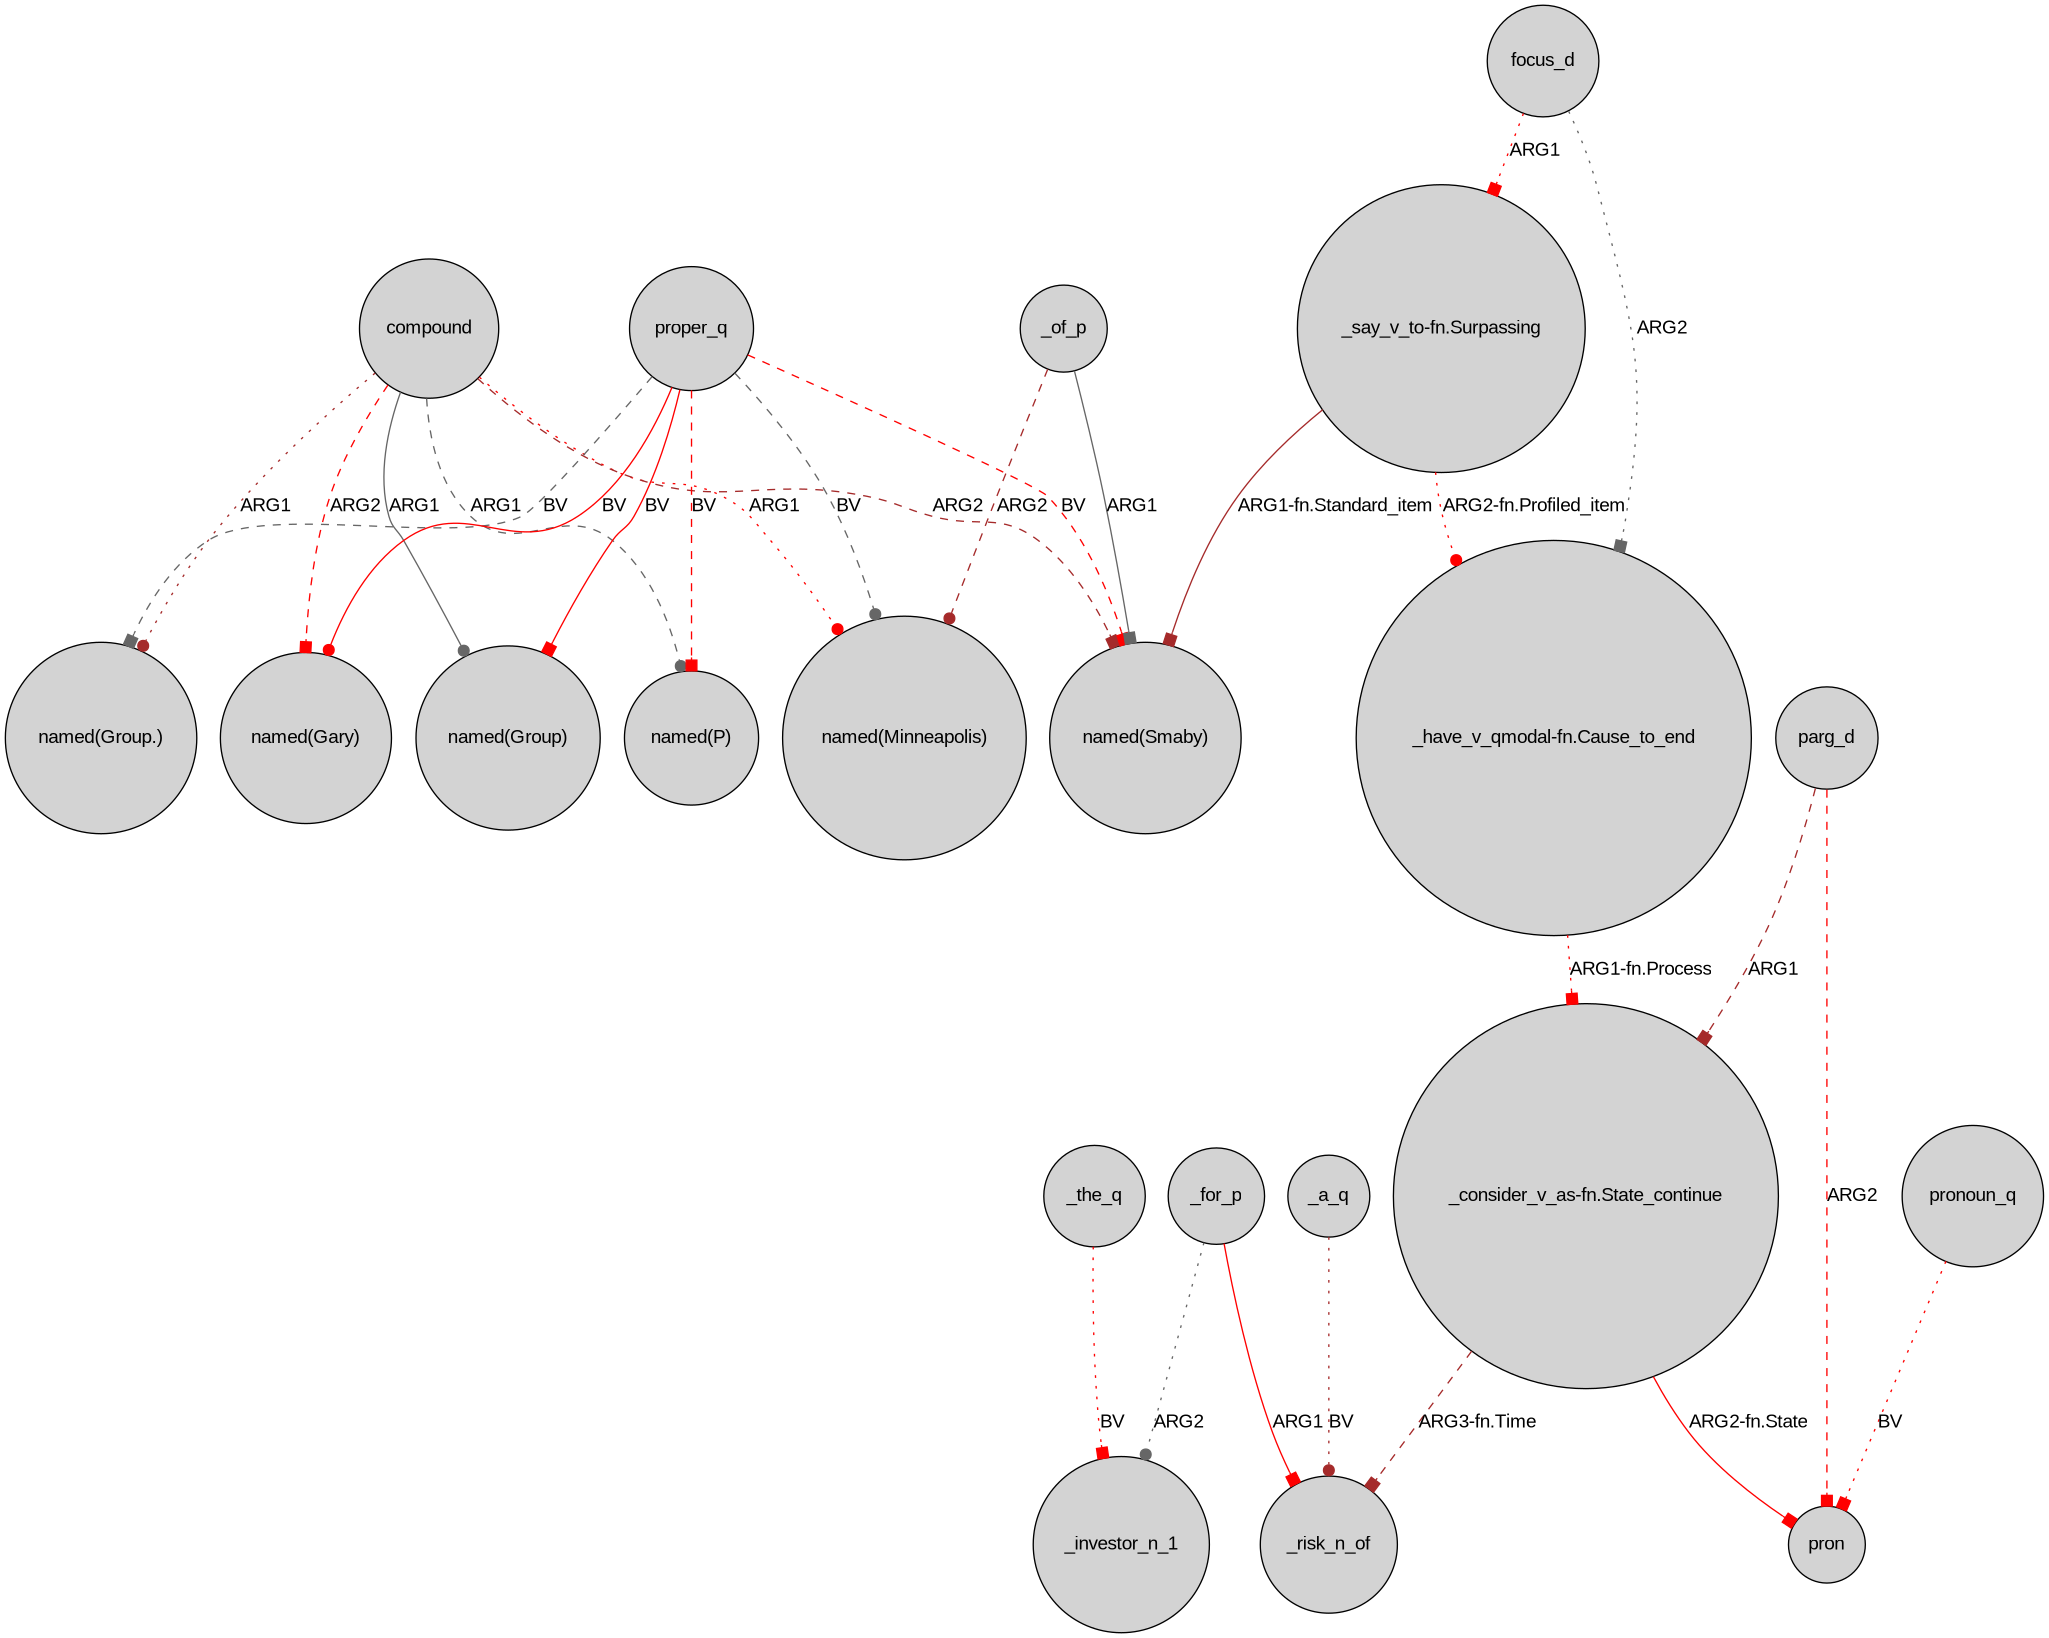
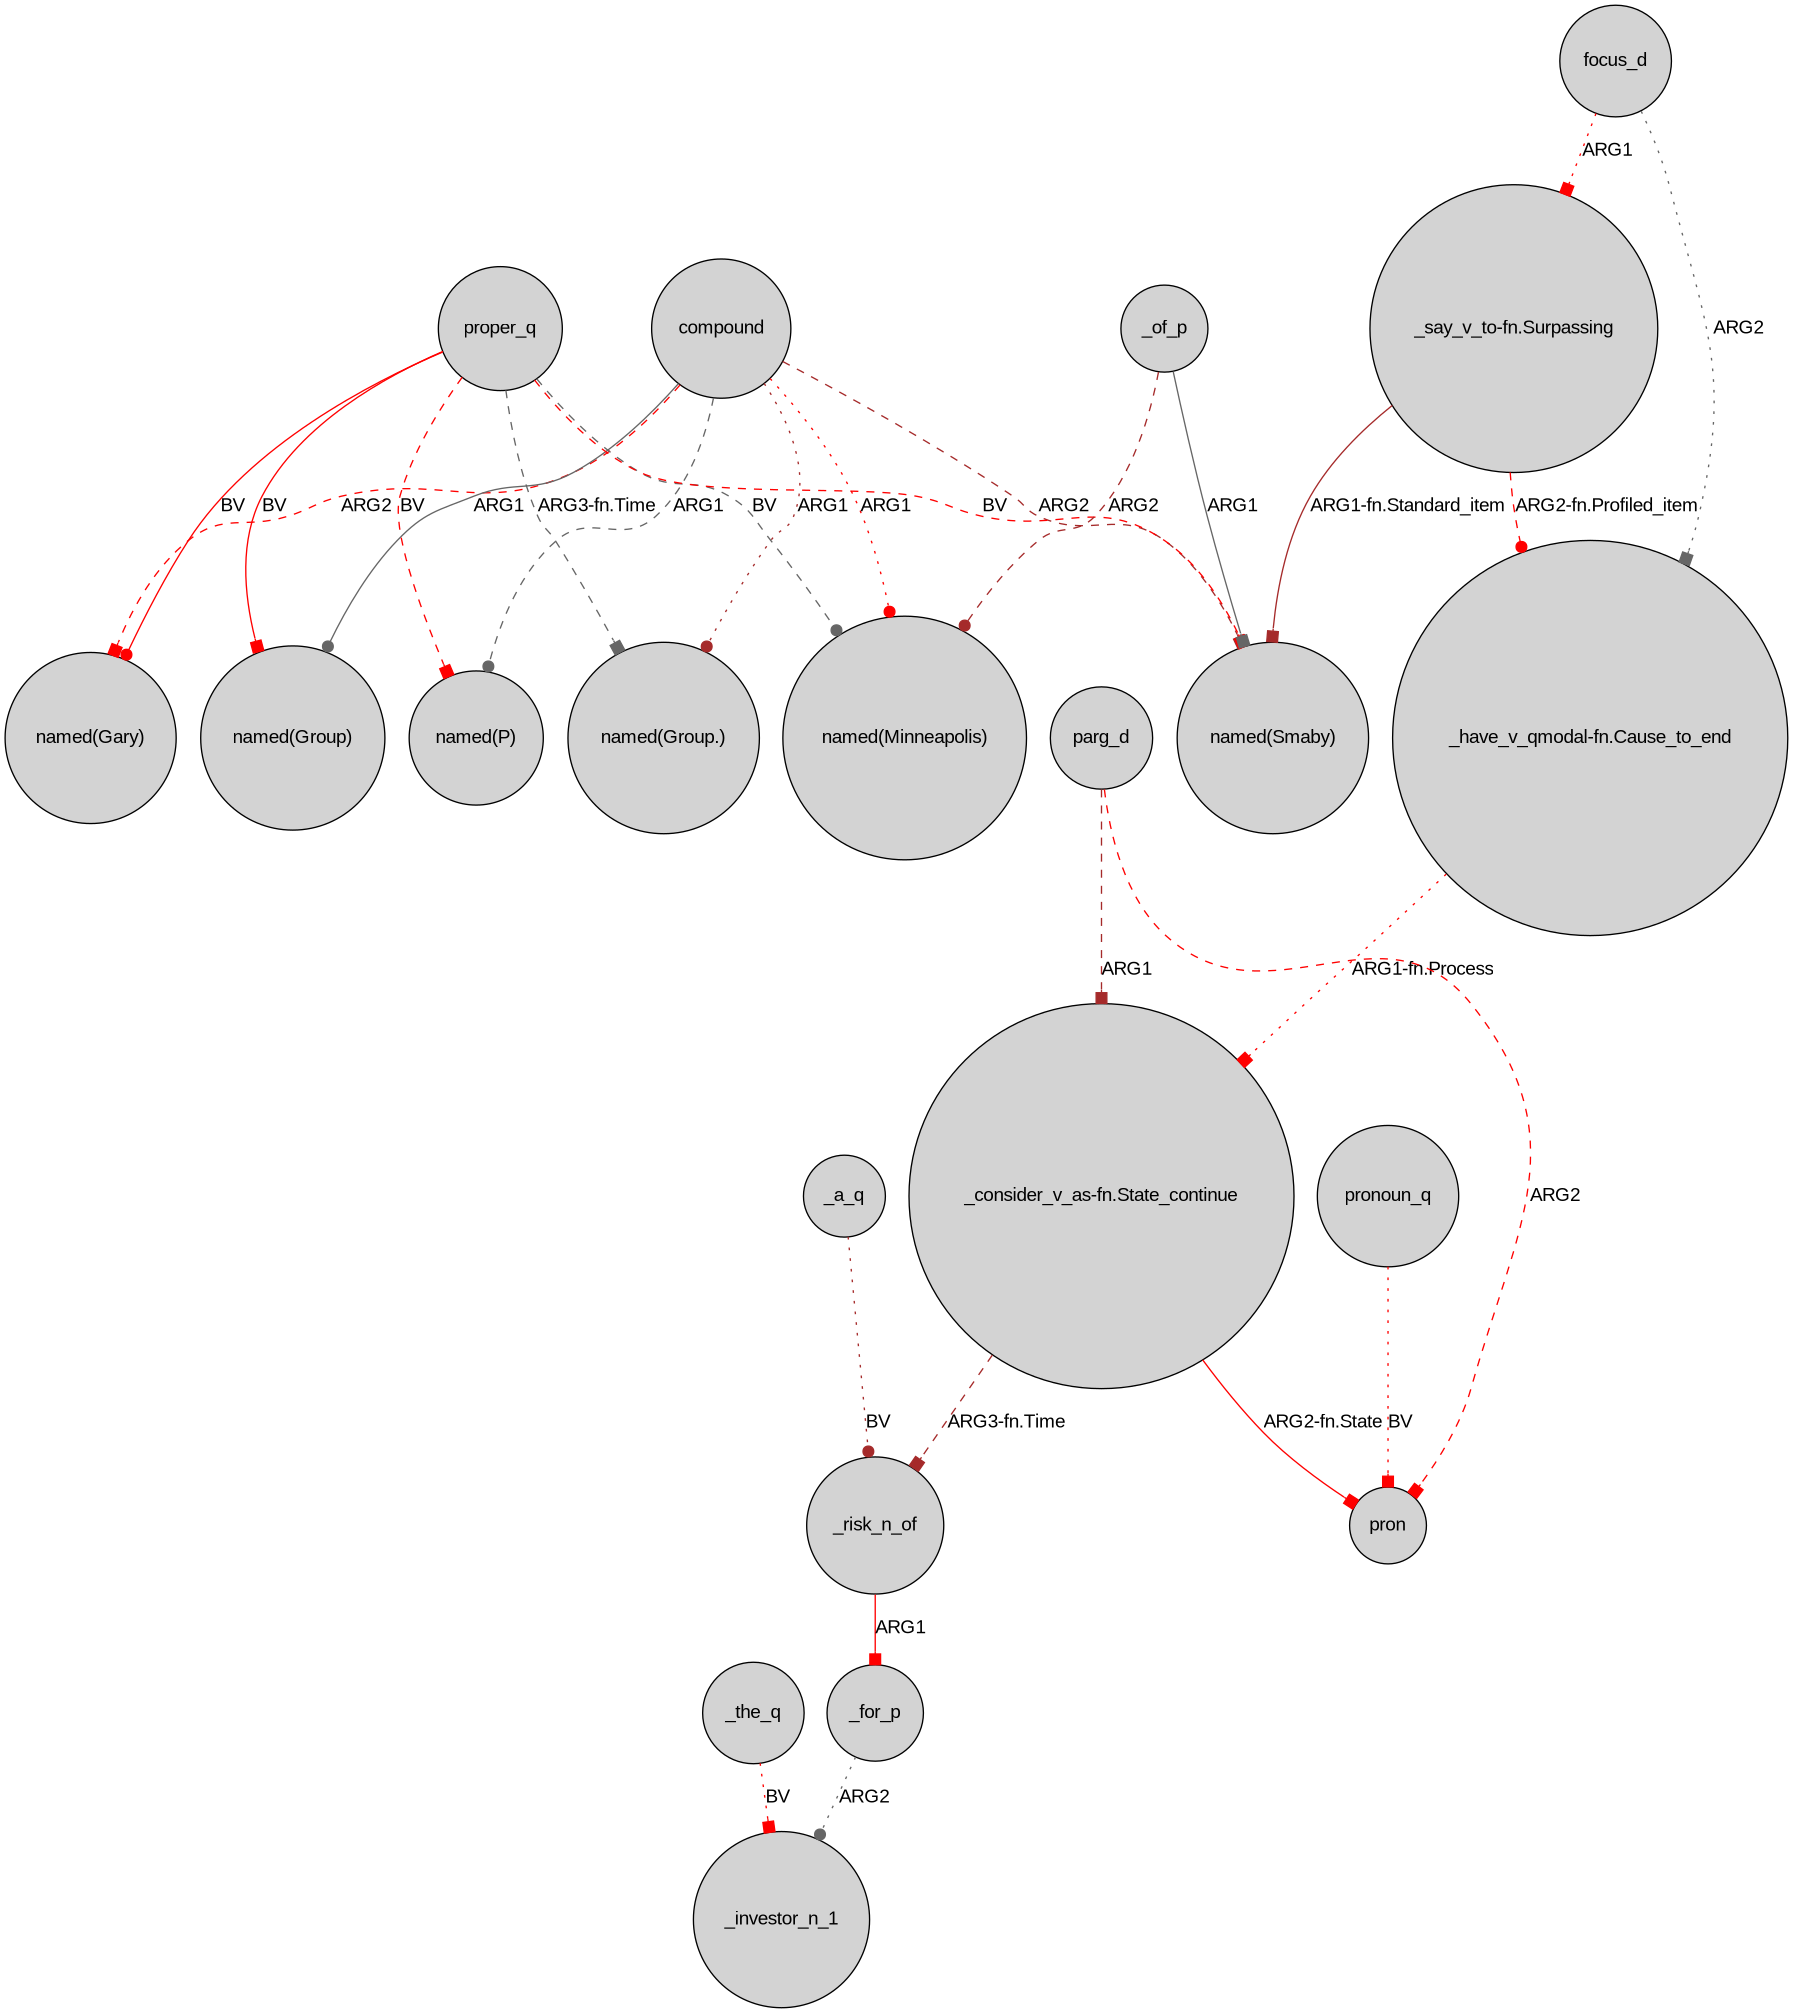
edge "proper_q" -> "named(Group.)": label "BV" -> "ARG3-fn.Time"
edge "_say_v_to-fn.Surpassing" -> "_have_v_qmodal-fn.Cause_to_end": style dotted -> dashed
edge "_for_p" -> "_risk_n_of": reversed
